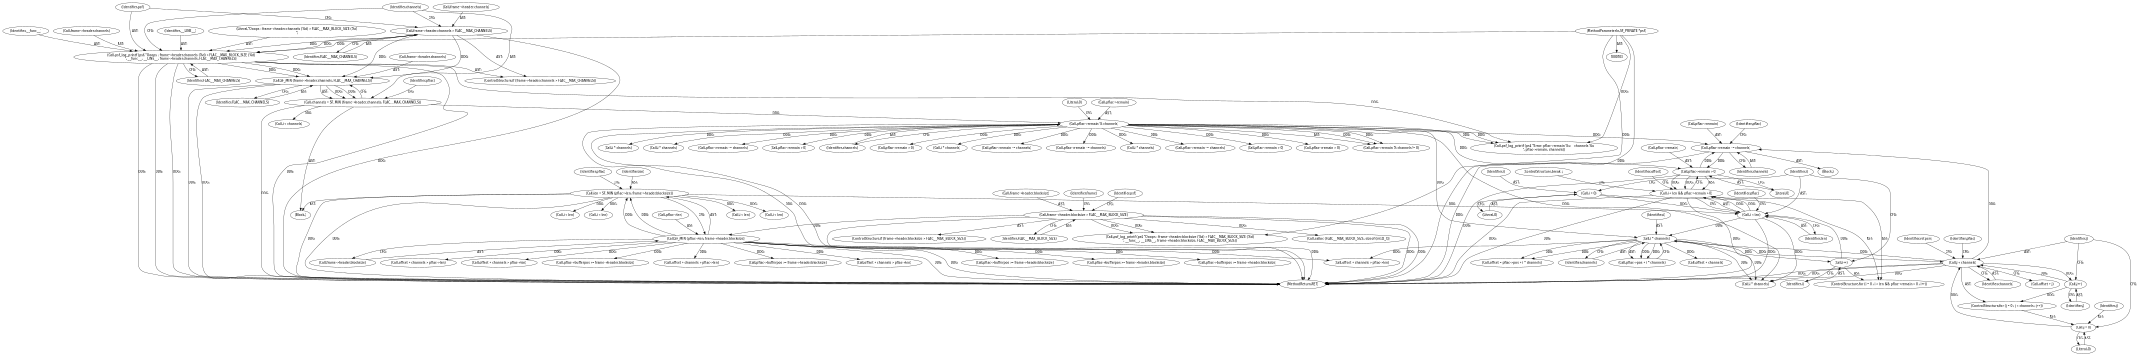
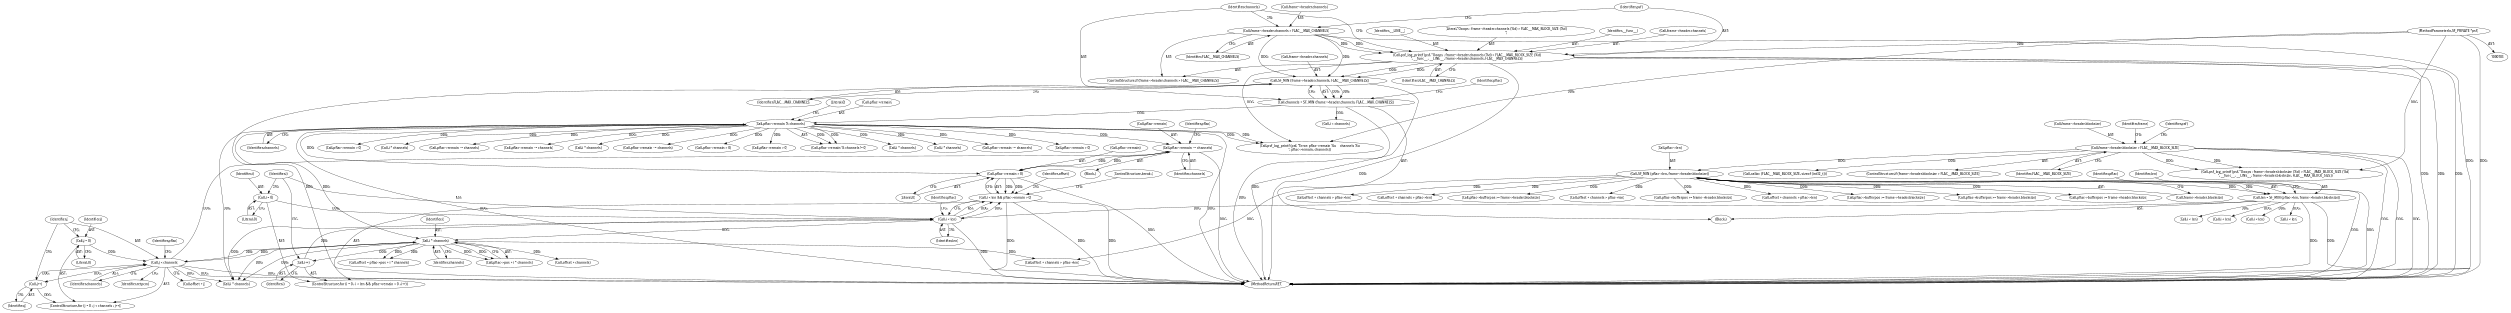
edge "(Call,len = SF_MIN (pflac->len, frame->header.blocksize))" -> "(Call,SF_MIN (pflac->len, frame->header.blocksize))": removed, label "CFG:"
edge "(Identifier,retpcm)" -> "(Call,j < channels)": reversed
edge "(ControlStructure,for (j = 0 ; j < channels ; j++))" -> "(Call,j = 0)": reversed
